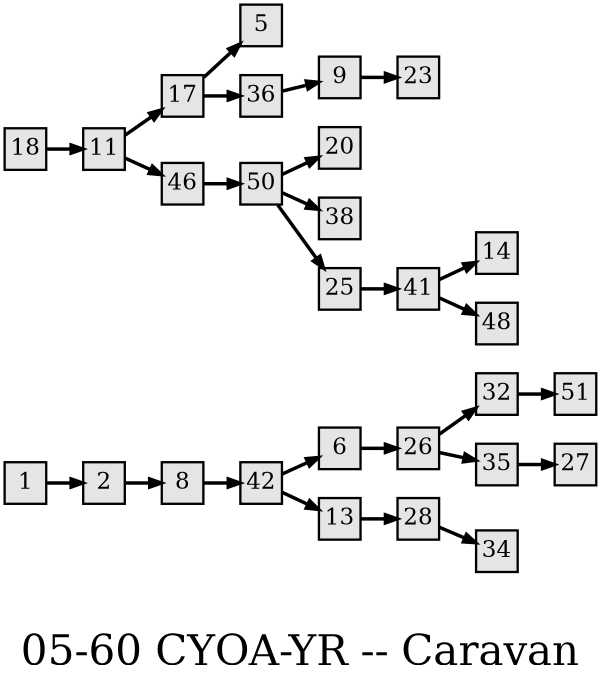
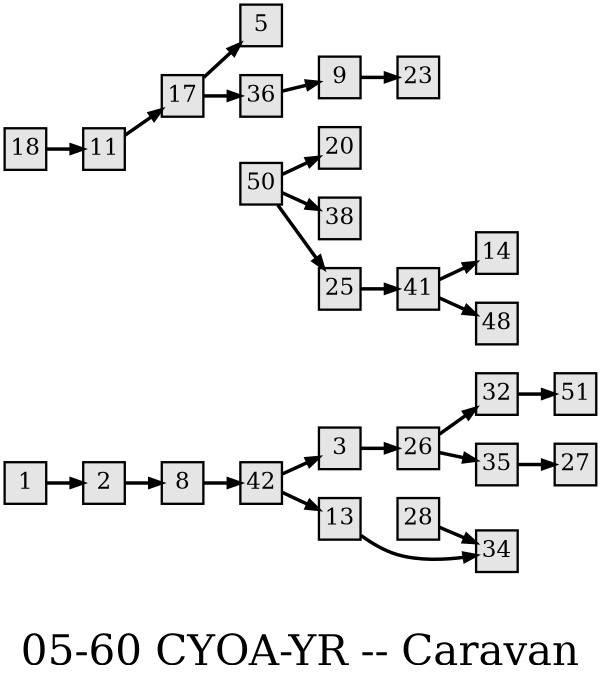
node "46": removed
node "6": label "6" -> "3"
edge "13" -> "28": now "13" -> "34"
